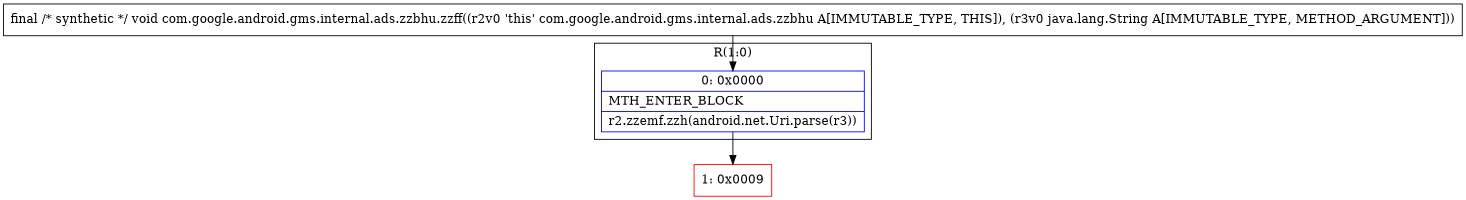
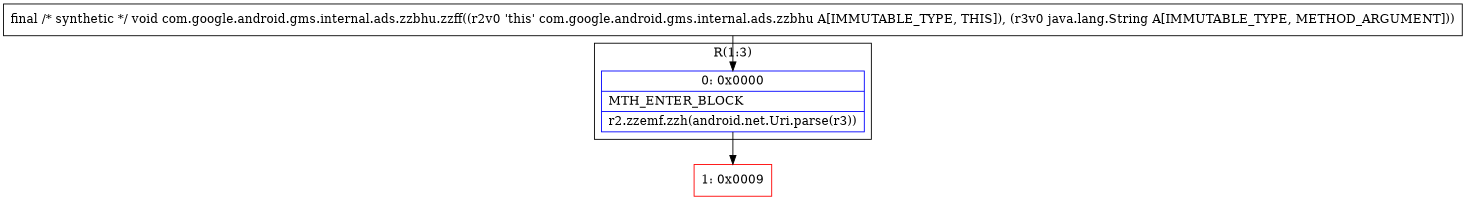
cluster "R(1:0)": label "R(1:0)" -> "R(1:3)"
